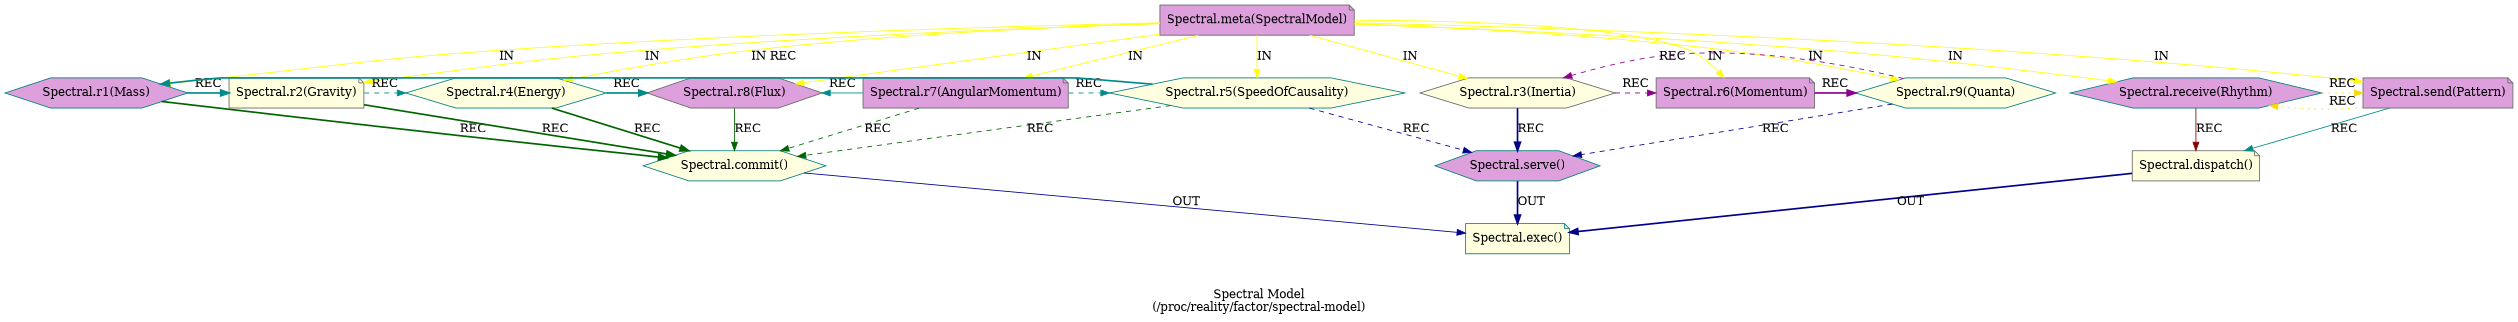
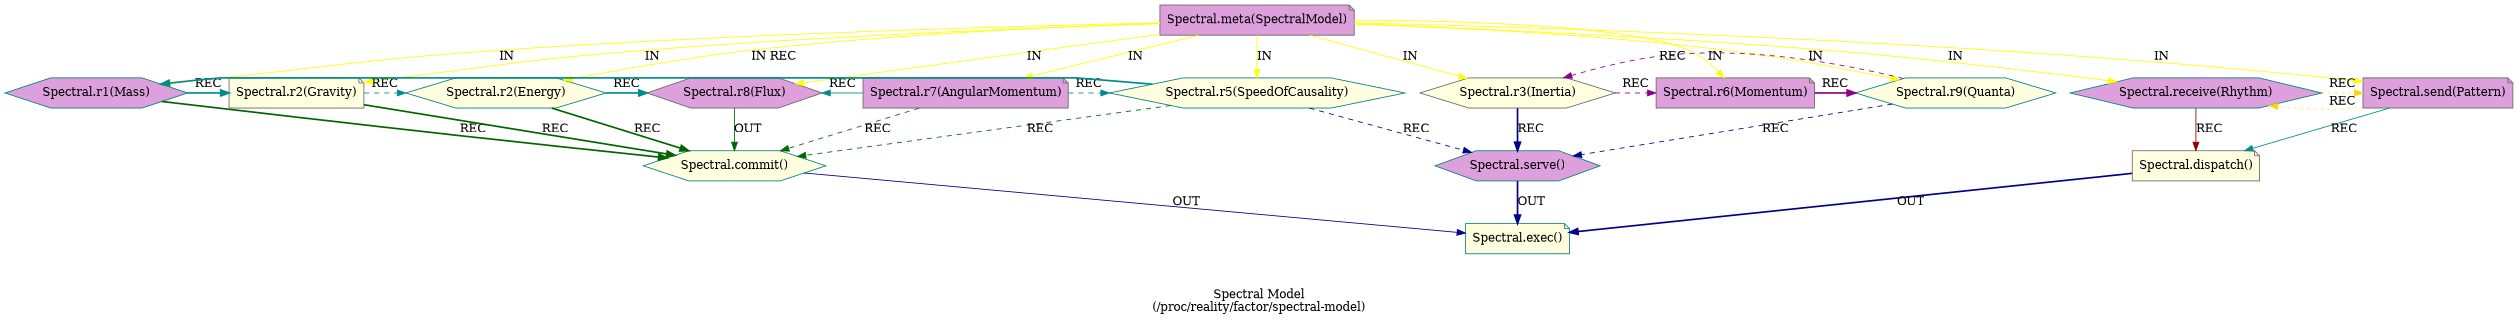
node "Spectral.r4(Energy)": label "Spectral.r4(Energy)" -> "Spectral.r2(Energy)"
edge "Spectral.r8(Flux)" -> "Spectral.commit()": label "REC" -> "OUT"
